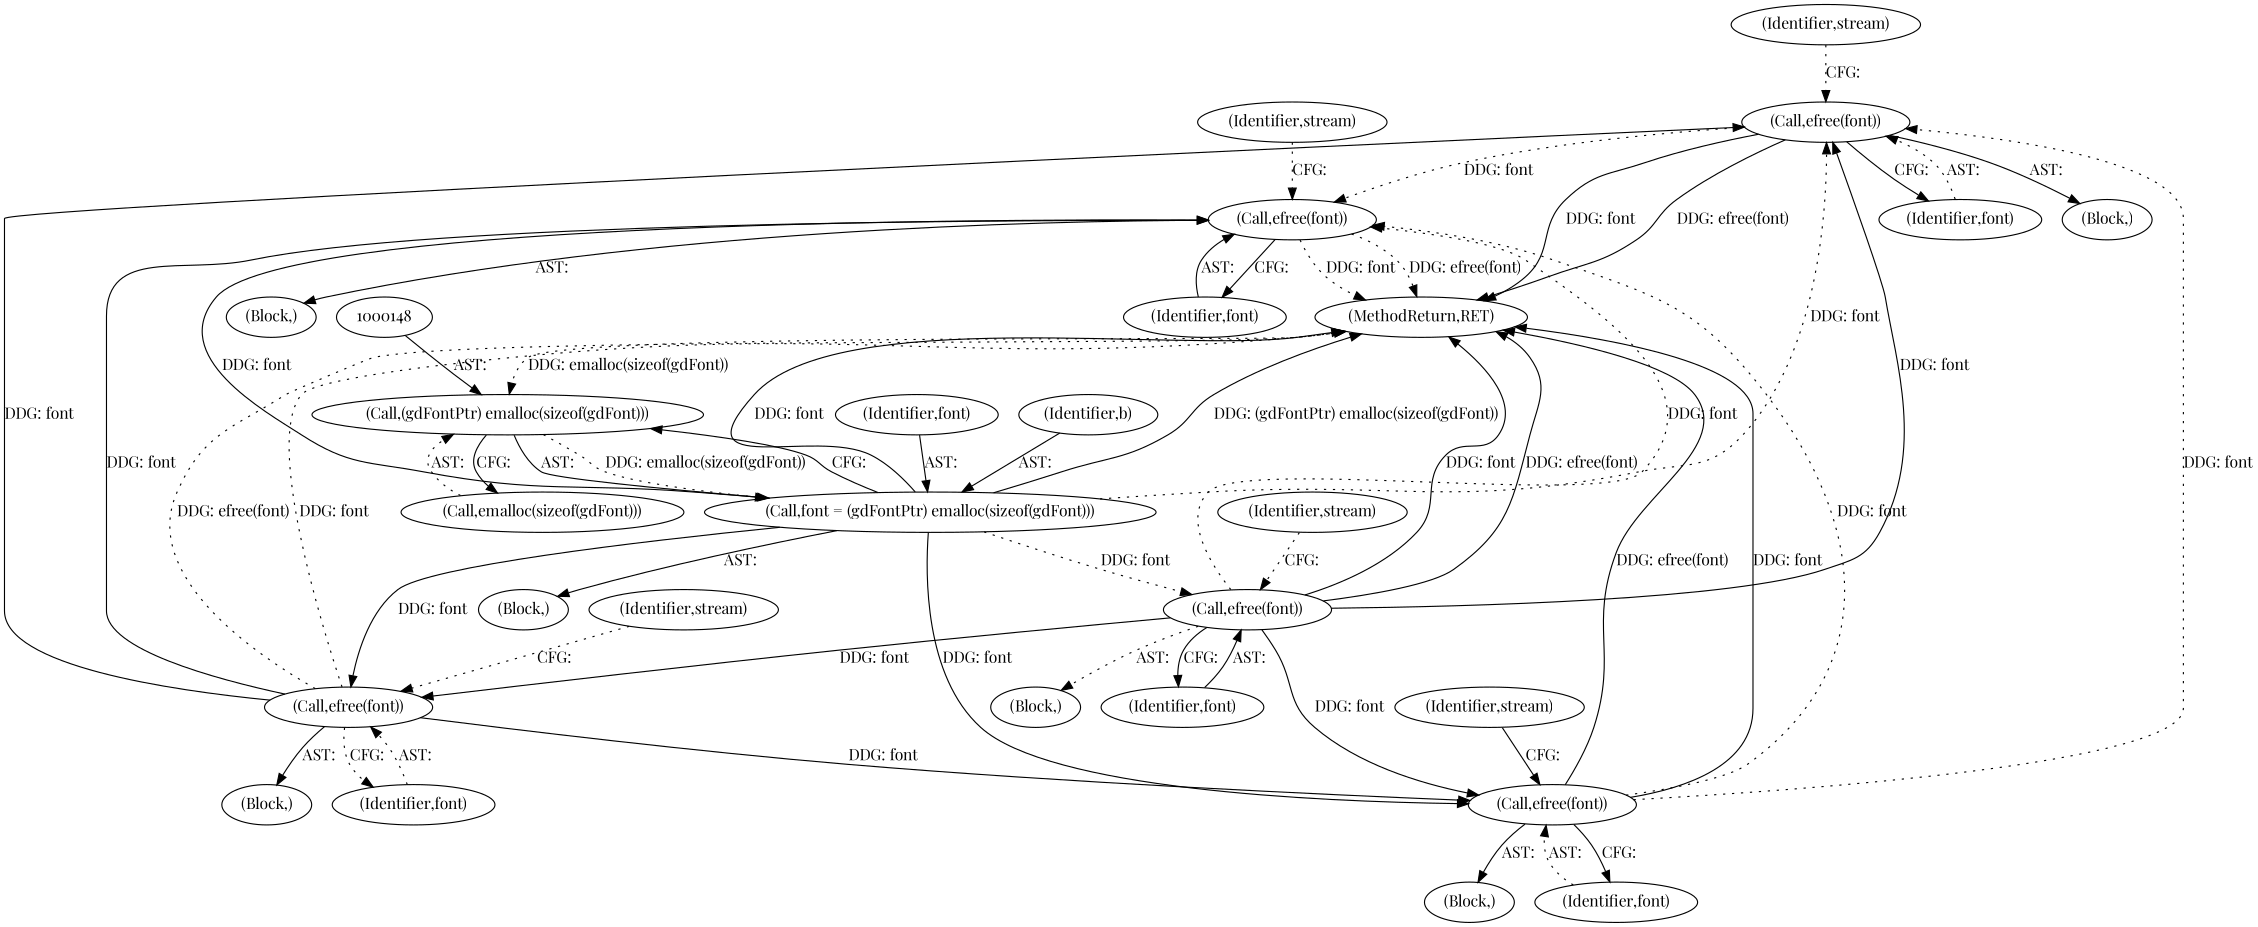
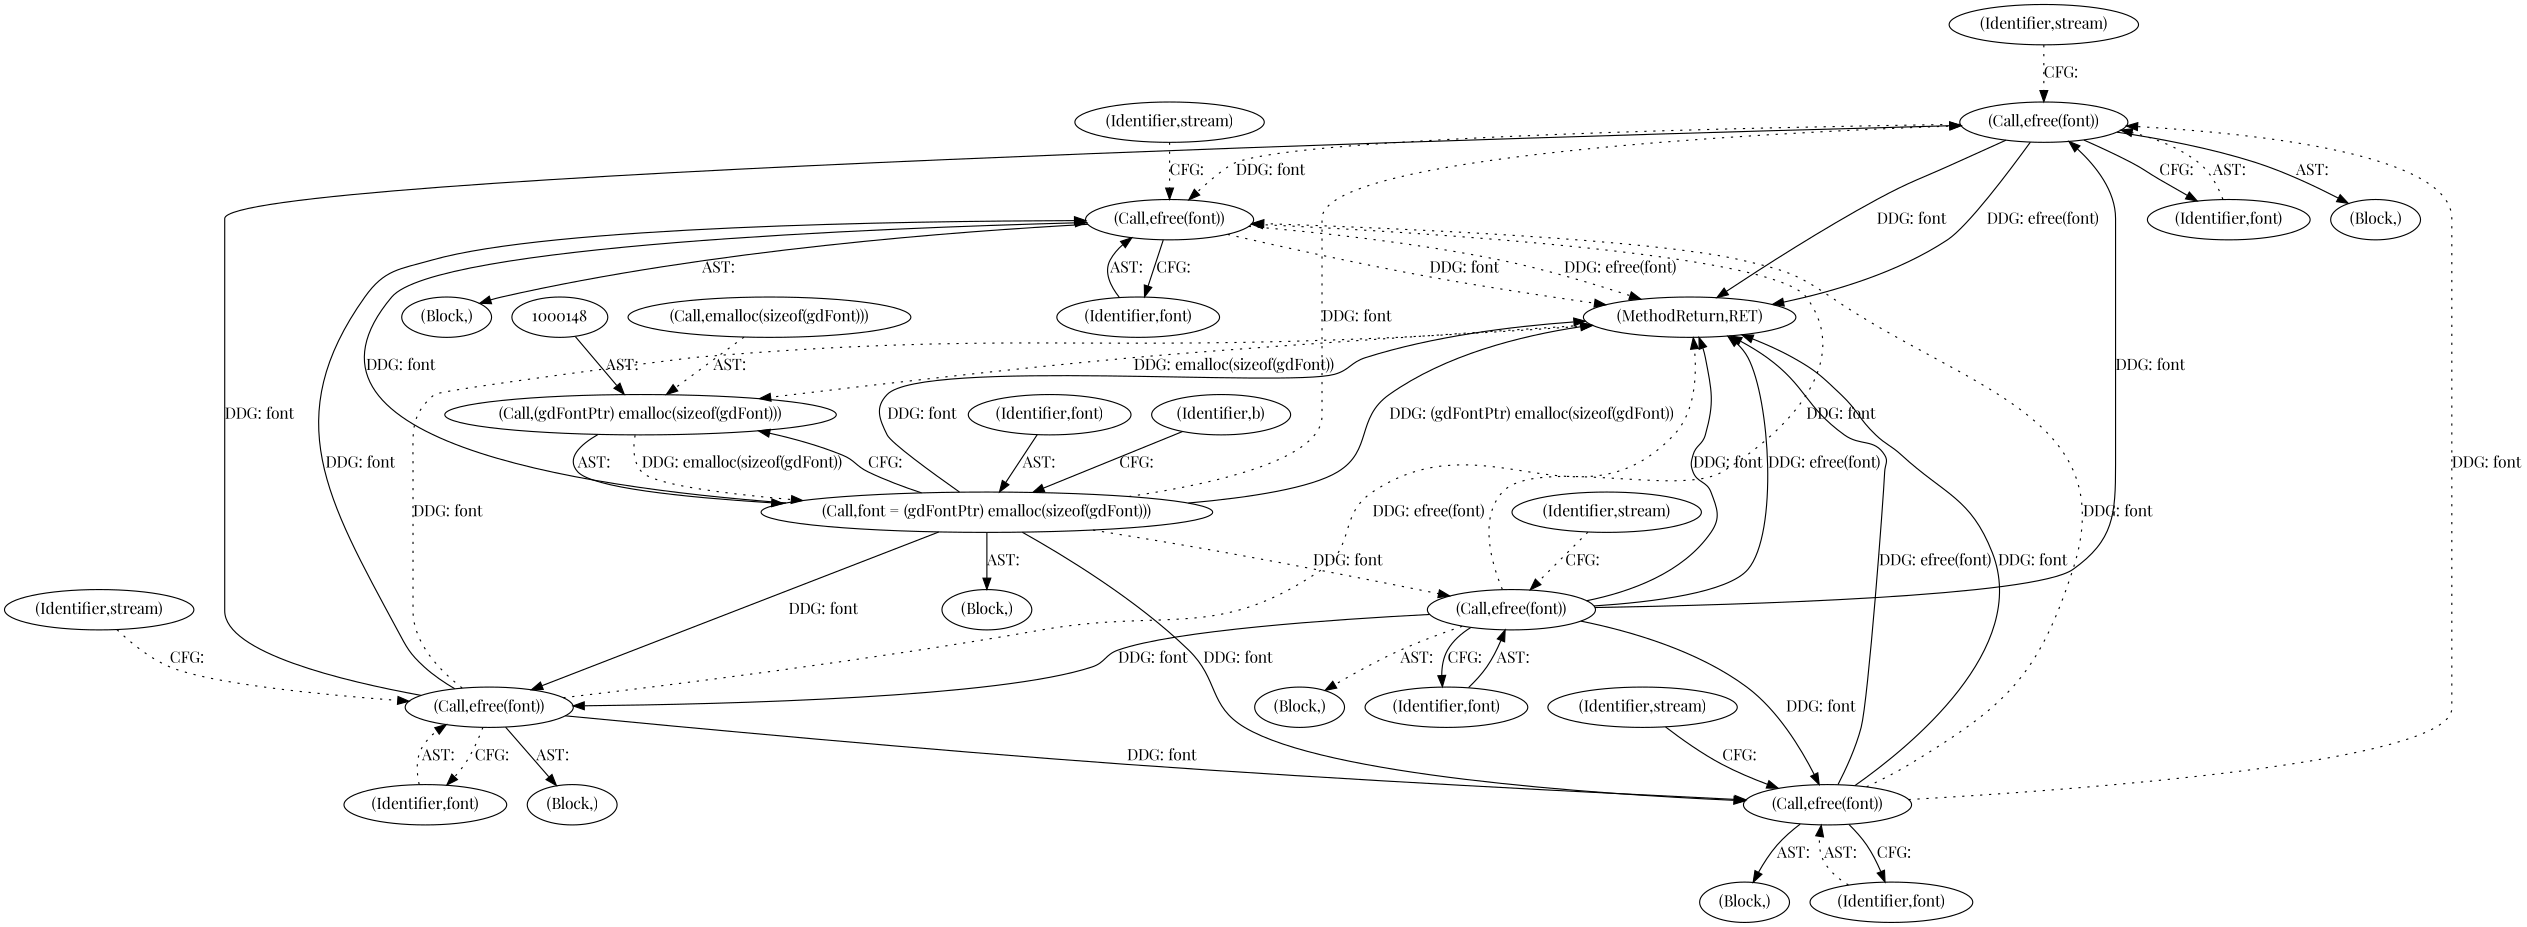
edge "(Call,(gdFontPtr) emalloc(sizeof(gdFont)))" -> "(Call,emalloc(sizeof(gdFont)))": removed, label "CFG:"
edge "(Identifier,b)" -> "(Call,font = (gdFontPtr) emalloc(sizeof(gdFont)))": label "AST: " -> "CFG: "
